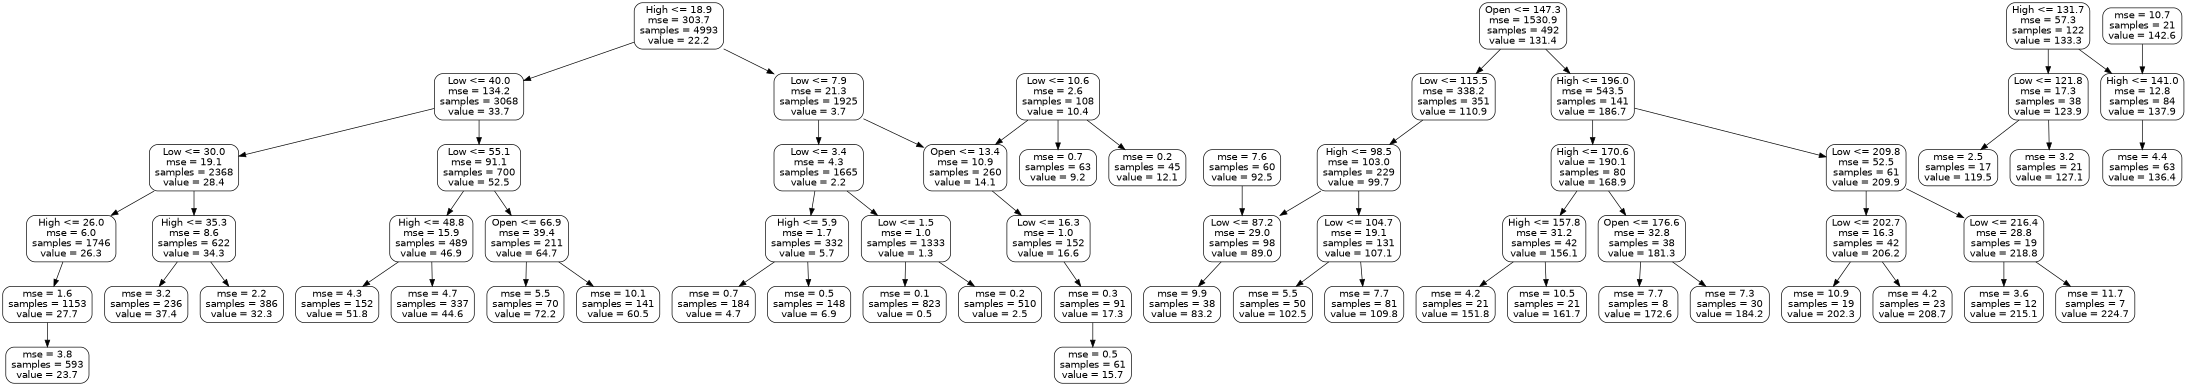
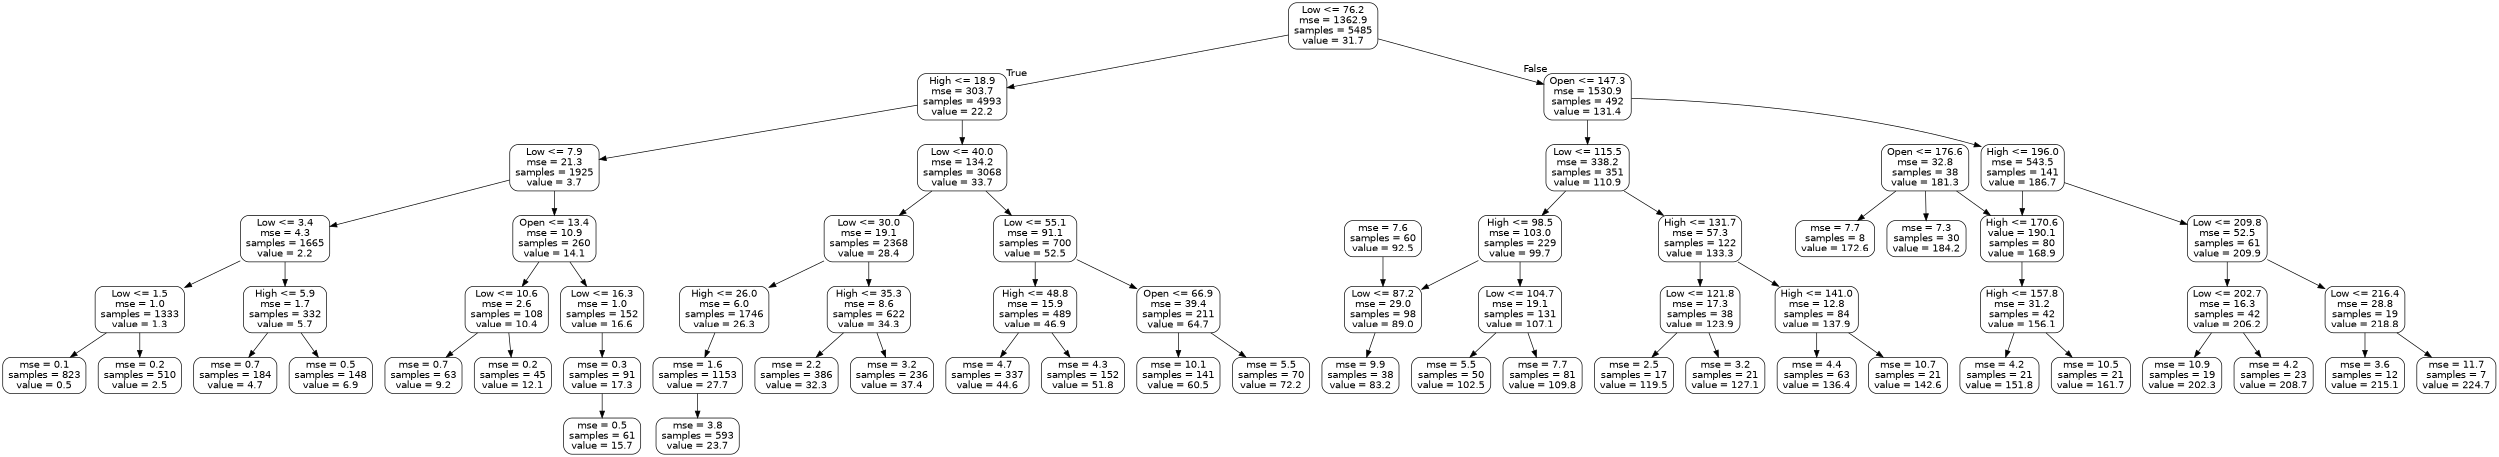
node "Low <= 76.2 mse = 1362.9 samples = 5485 value = 31.7": added
edge "mse = 10.7 samples = 21 value = 142.6" -> "High <= 141.0 mse = 12.8 samples = 84 value = 137.9": reversed
edge "Low <= 10.6 mse = 2.6 samples = 108 value = 10.4" -> "Open <= 13.4 mse = 10.9 samples = 260 value = 14.1": reversed
edge "High <= 170.6 value = 190.1 samples = 80 value = 168.9" -> "Open <= 176.6 mse = 32.8 samples = 38 value = 181.3": reversed
edge "Low <= 115.5 mse = 338.2 samples = 351 value = 110.9" -> "High <= 131.7 mse = 57.3 samples = 122 value = 133.3": added
